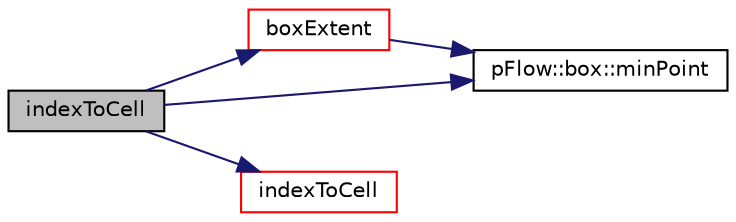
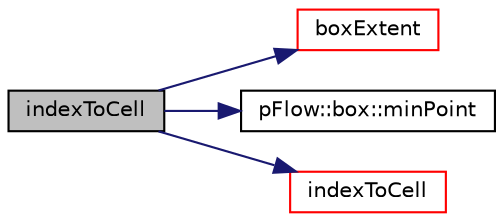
edge "boxExtent" -> "pFlow::box::minPoint": removed
